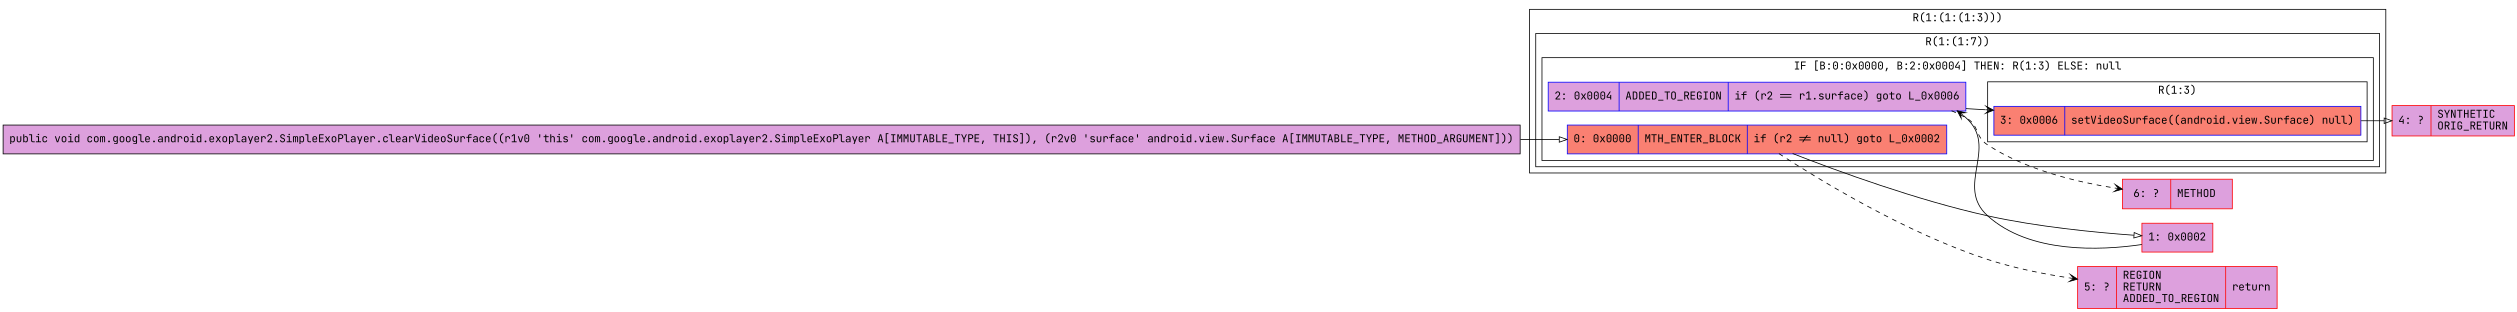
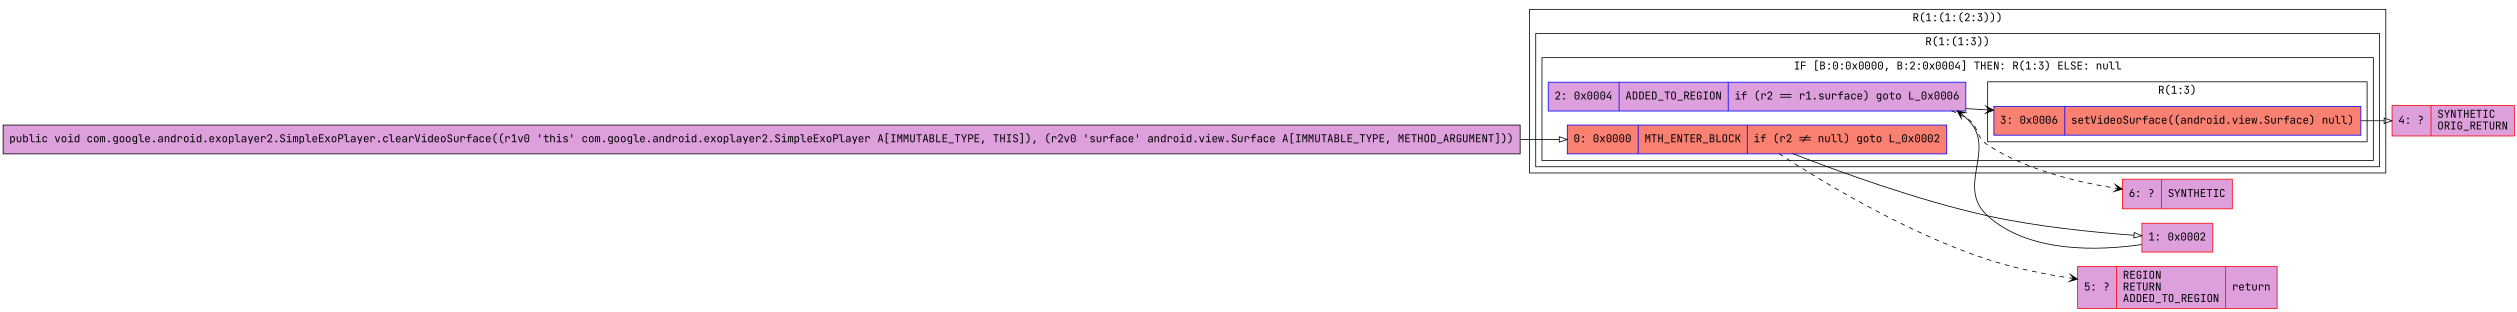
cluster "R(1:(1:(1:3)))": label "R(1:(1:(1:3)))" -> "R(1:(1:(2:3)))"
cluster "R(1:(1:7))": label "R(1:(1:7))" -> "R(1:(1:3))"
node "6: ?": text "METHOD" -> "SYNTHETIC"
